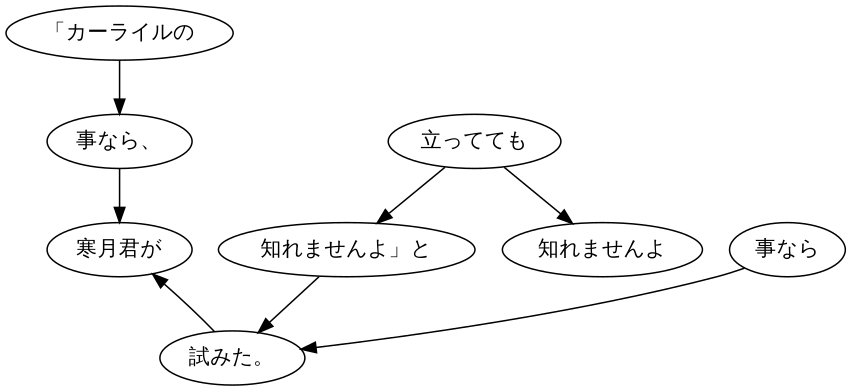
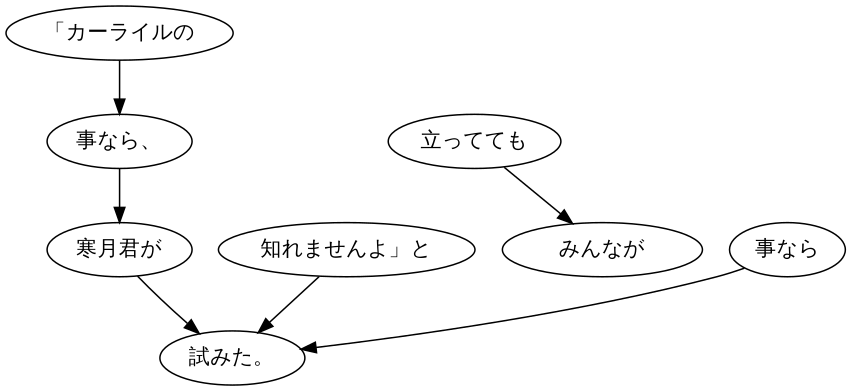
edge "立ってても" -> "知れませんよ」と": removed
node "知れませんよ": label "知れませんよ" -> "みんなが"
edge "試みた。" -> "寒月君が": reversed
